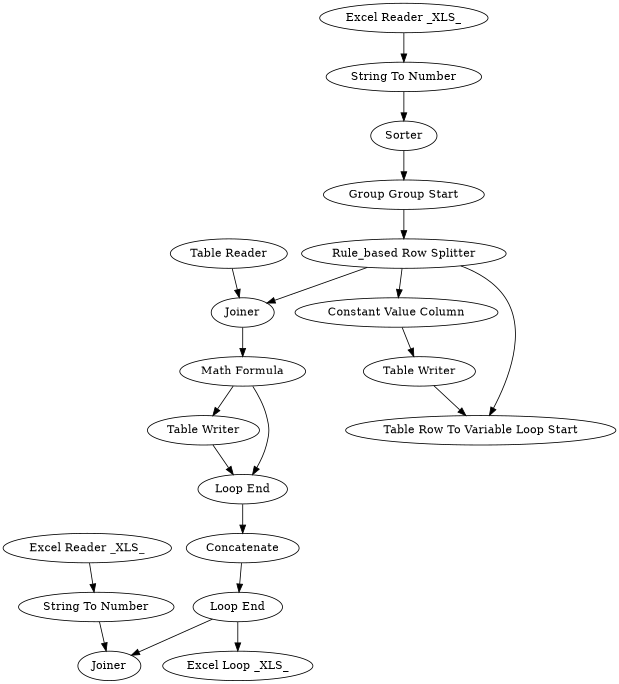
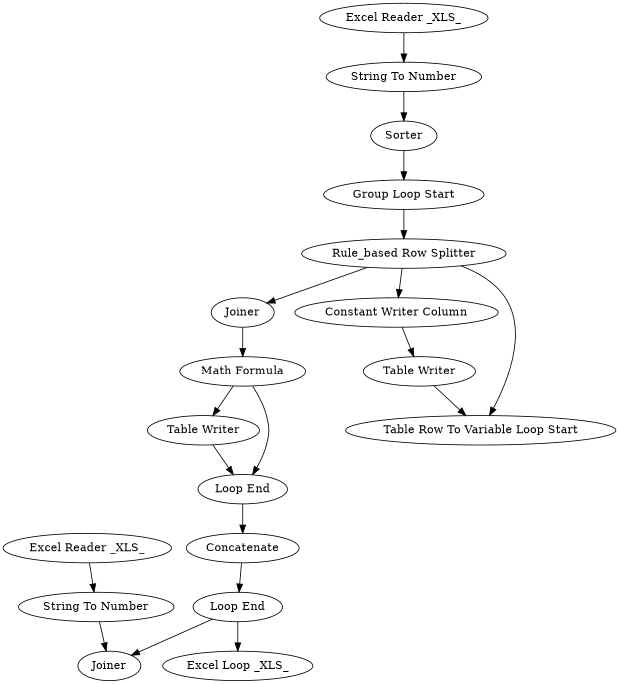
node "Group Group Start": label "Group Group Start" -> "Group Loop Start"
node "Table Reader": removed
node "Constant Value Column": label "Constant Value Column" -> "Constant Writer Column"
